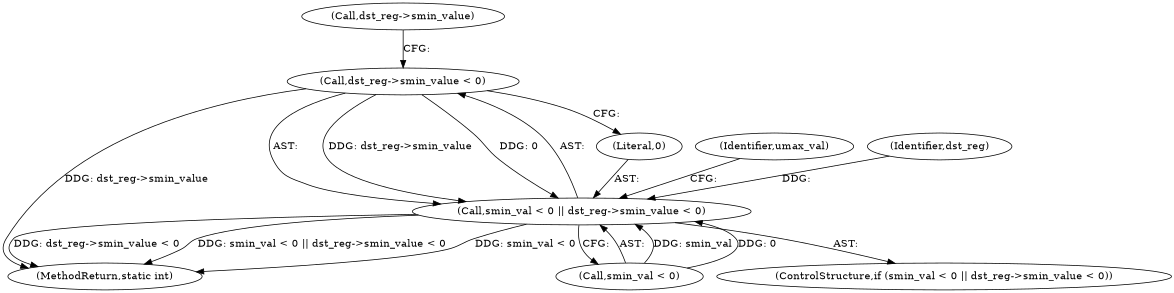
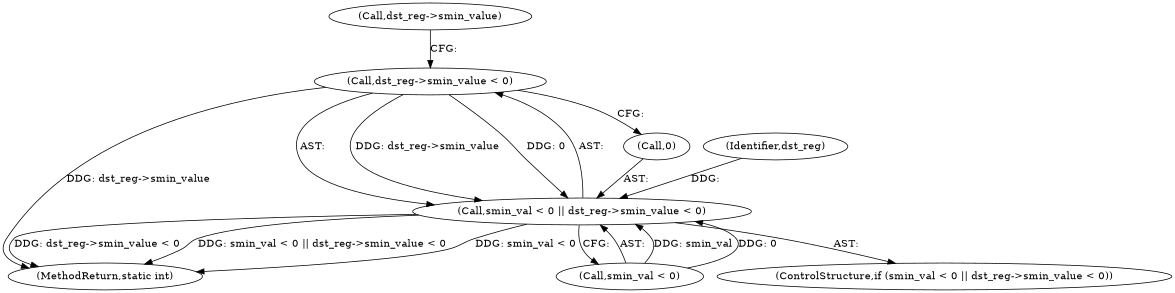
node "(Literal,0)": label "(Literal,0)" -> "(Call,0)"
node "(Identifier,umax_val)": removed
